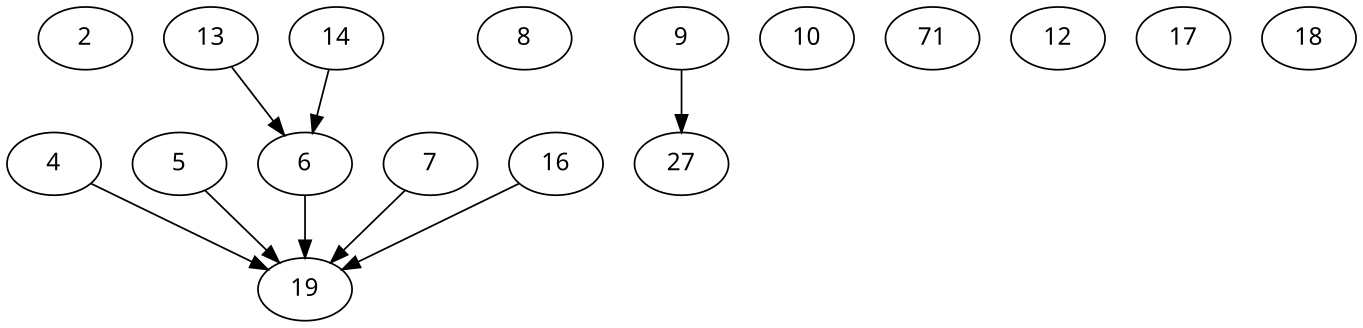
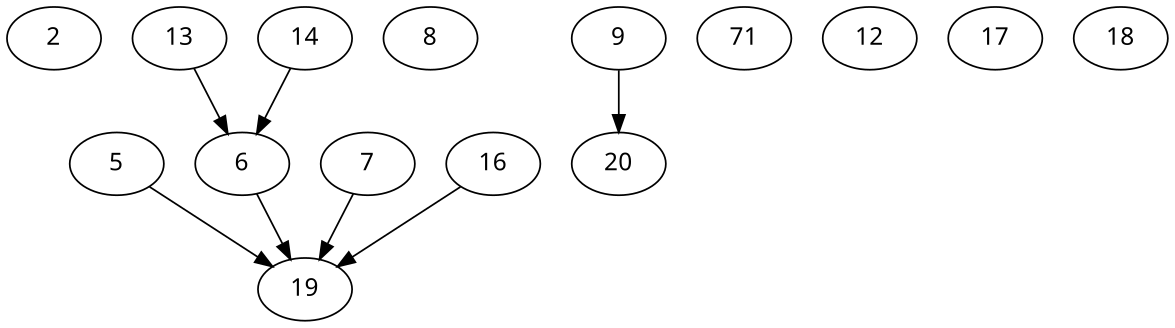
node "10": removed
node "4": removed
node "27": label "27" -> "20"
